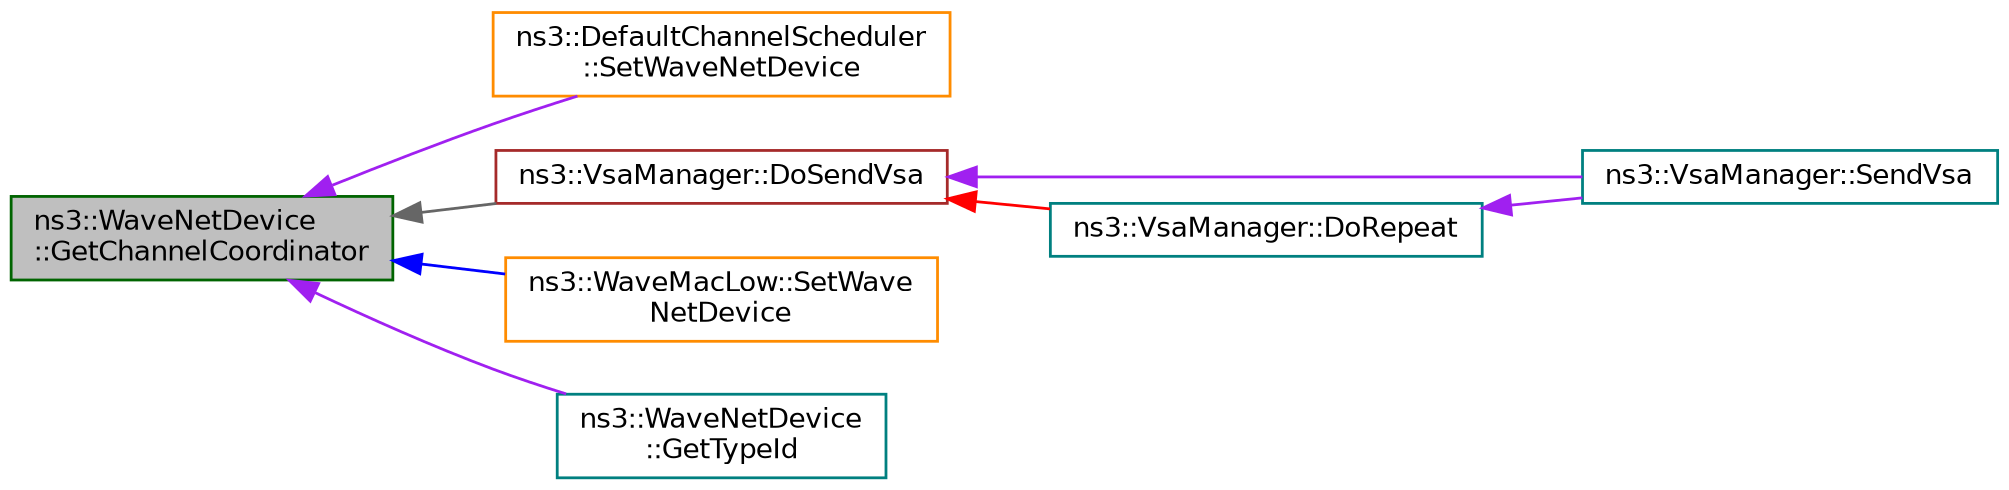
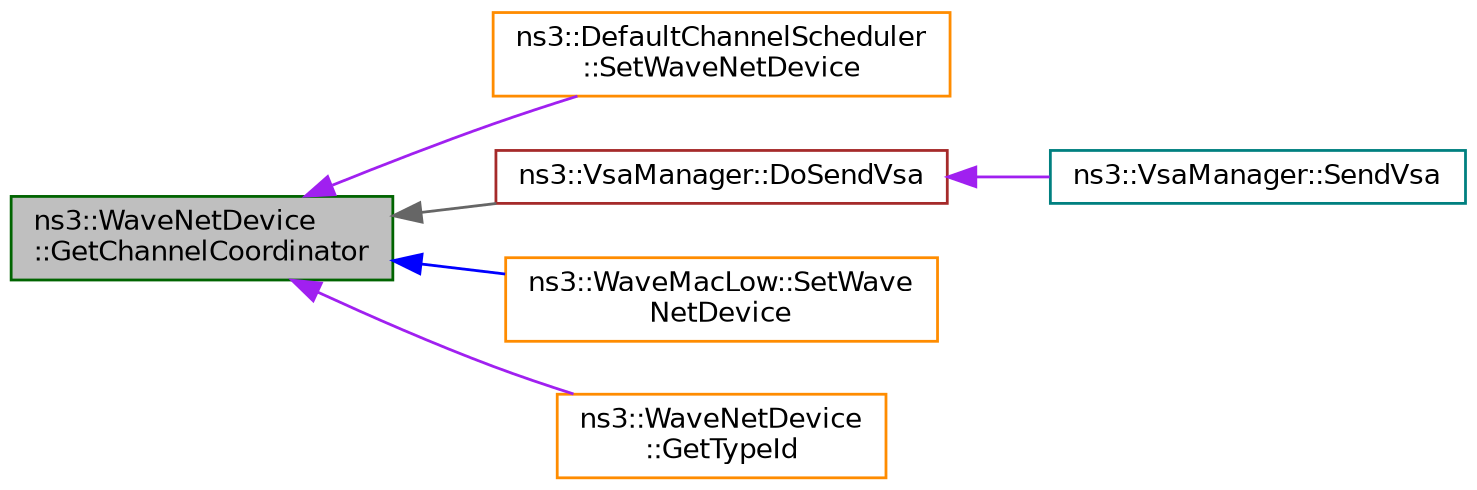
node "ns3::VsaManager::DoRepeat": removed
node "ns3::WaveNetDevice ::GetTypeId": color teal -> darkorange
